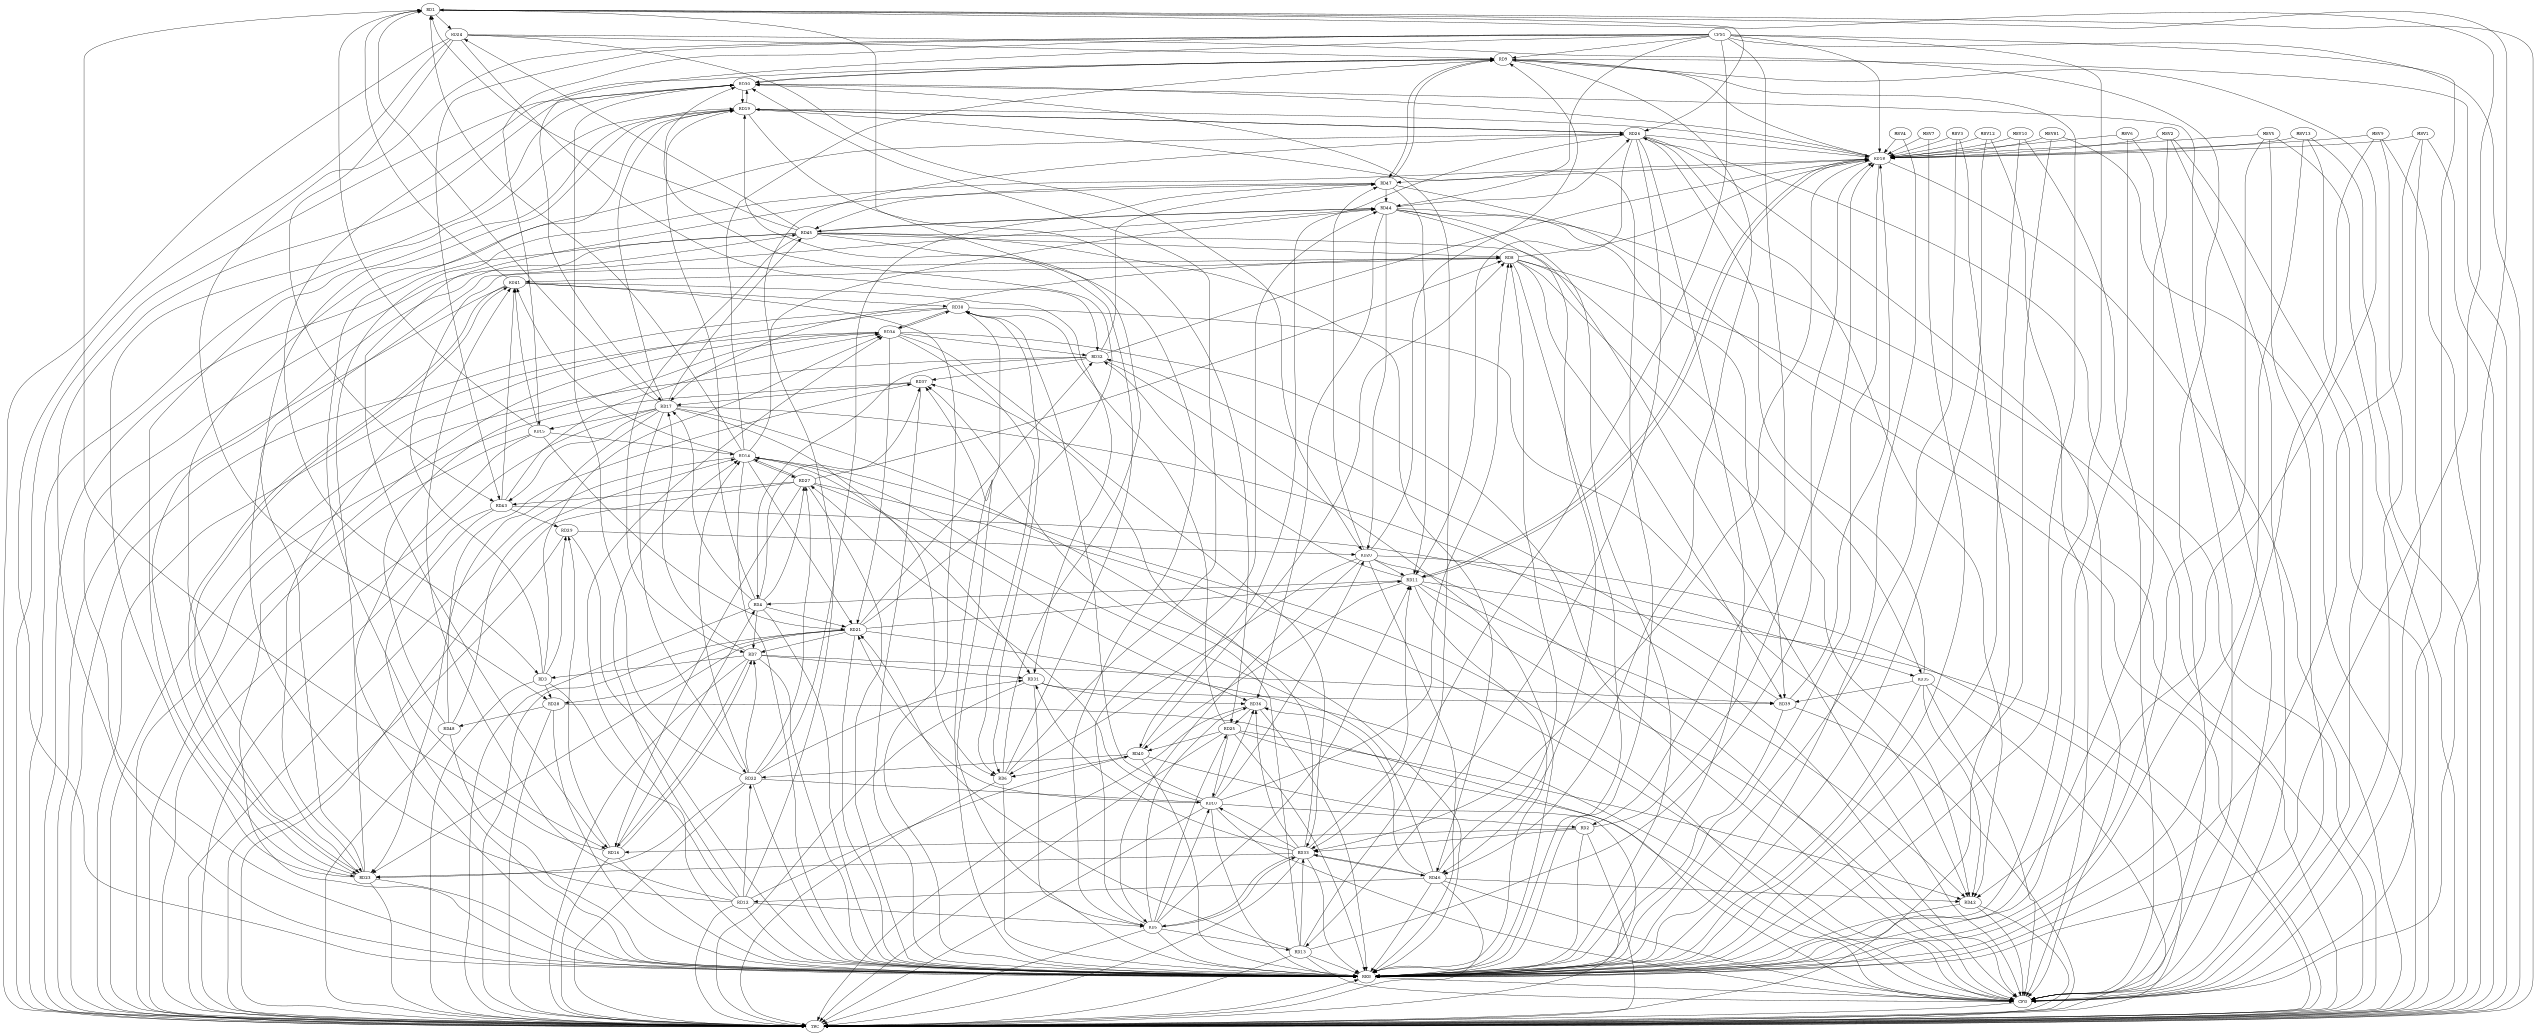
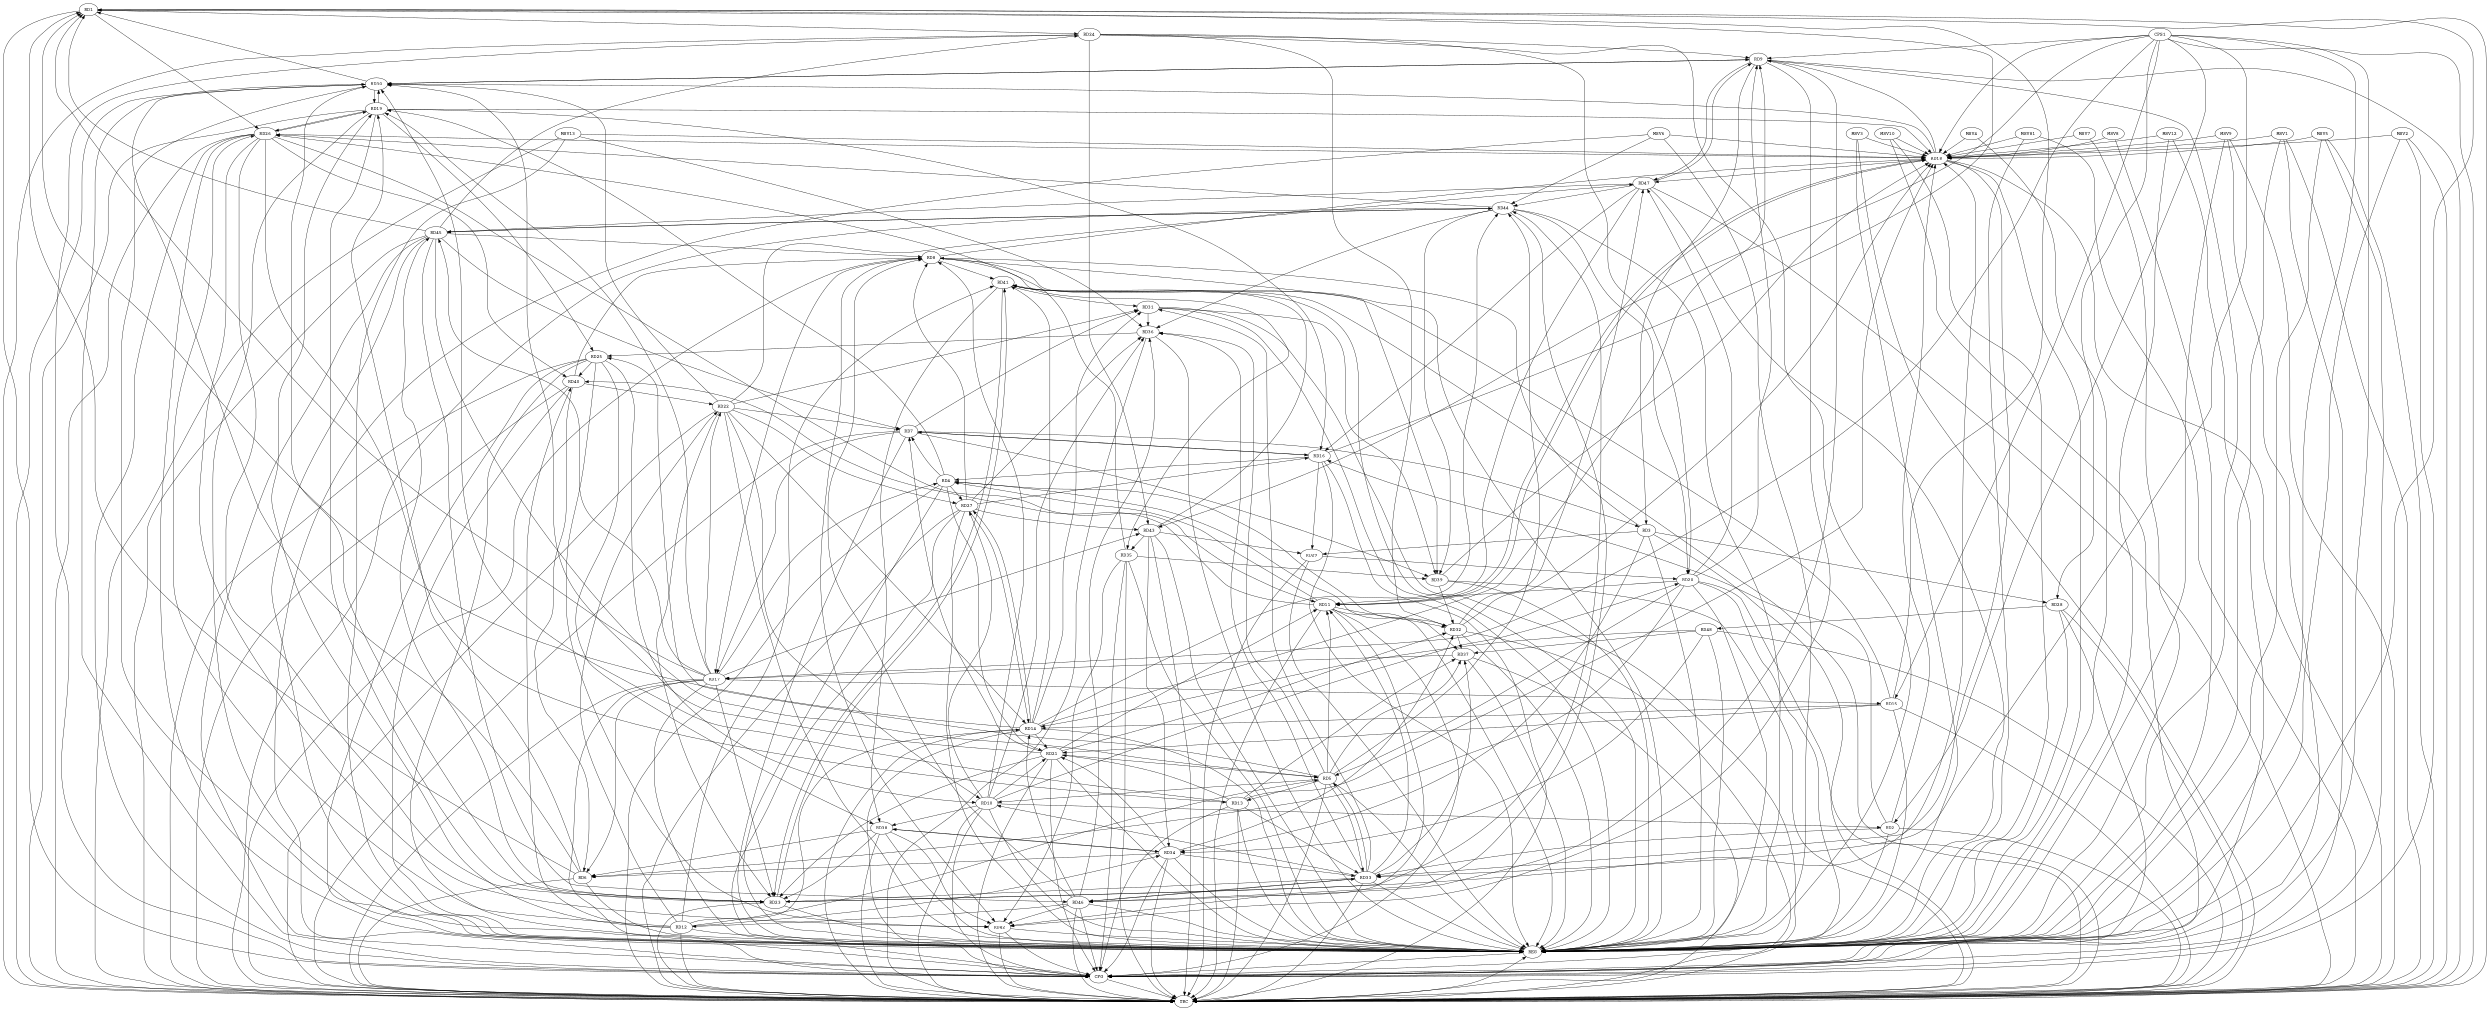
node "MSV8": added
edge "RD41" -> "RD1": now "RD30" -> "RD1"
edge "CPS1" -> "RD44": now "MSV6" -> "RD44"
edge "RD4" -> "RD17": reversed
edge "RD21" -> "RD28": now "RD21" -> "RD5"
edge "MSV13" -> "CFG": now "MSV13" -> "RD36"
edge "RD47" -> "REG": added
